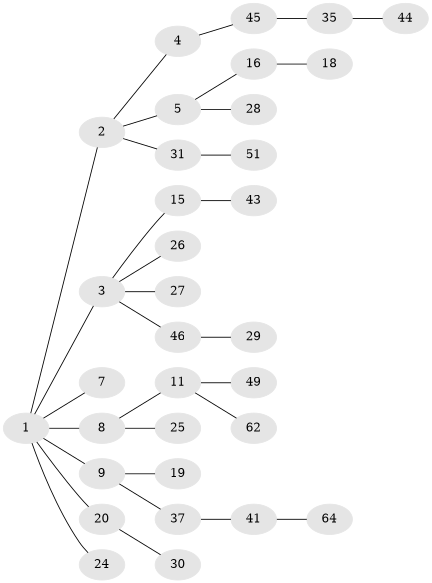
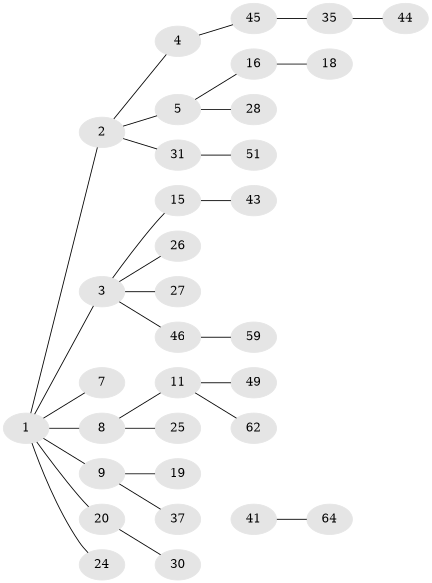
node "29": label "29" -> "59"
edge "37" -- "41": removed
